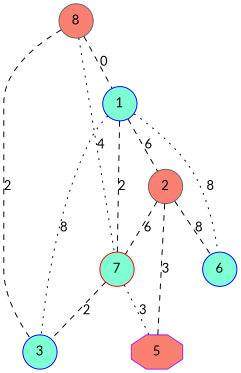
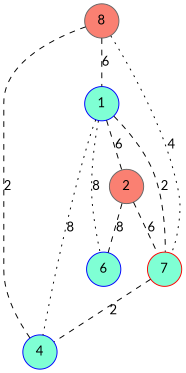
edge "8" -- "1": label "0" -> "6"
node "3": label "3" -> "4"
node "5": removed
